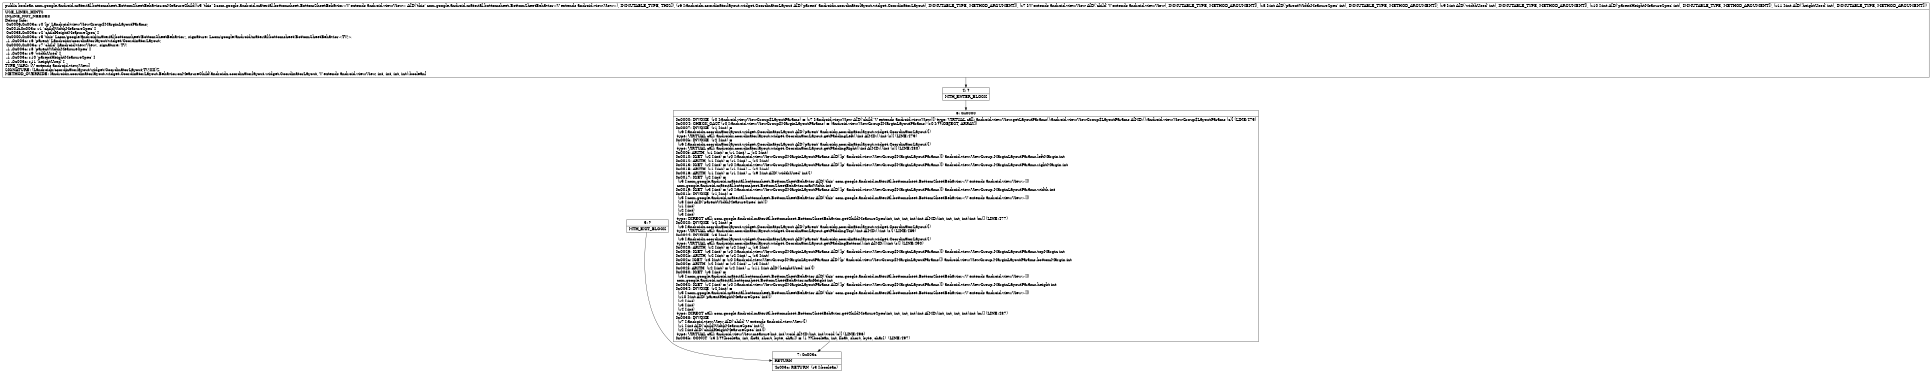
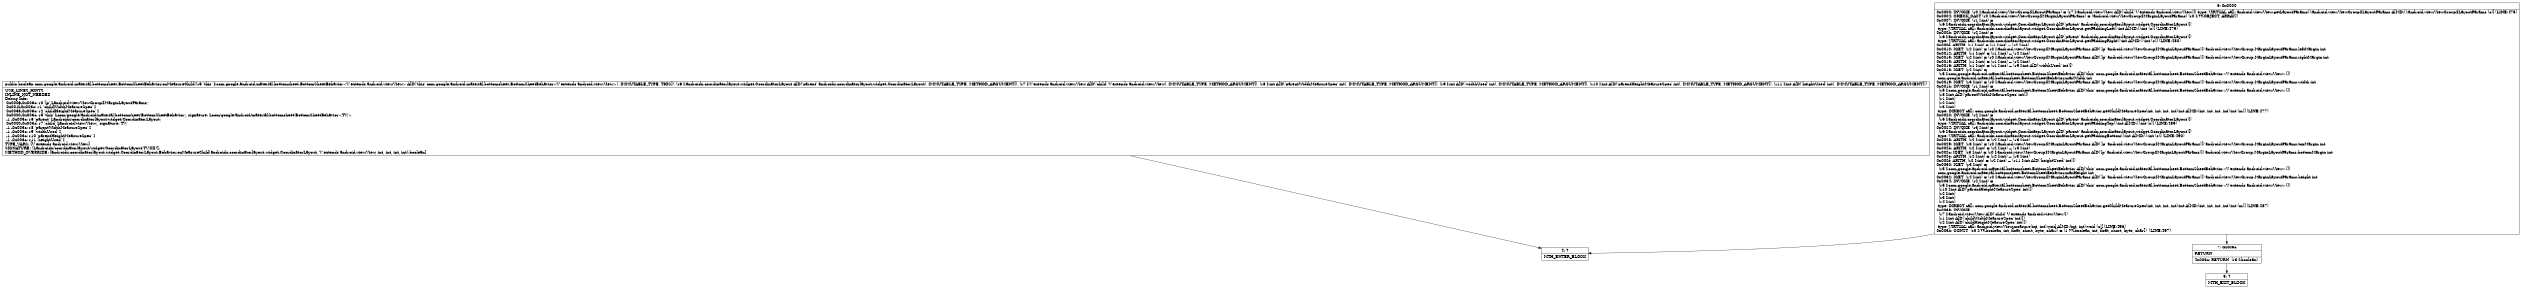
edge "4: ?" -> "6: 0x0000": reversed
node "6: 0x0000": text "0x0017: IGET  (r2 I:int) =" -> "0x0018: IGET  (r2 I:int) ="
edge "5: ?" -> "7: 0x003c": reversed
